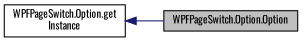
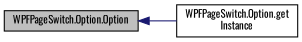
edge "WPFPageSwitch.Option.Option" -> "WPFPageSwitch.Option.get Instance": reversed
